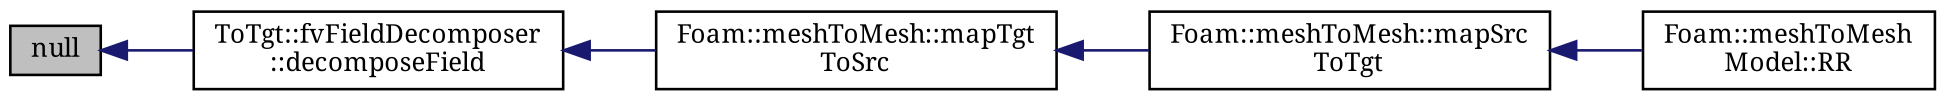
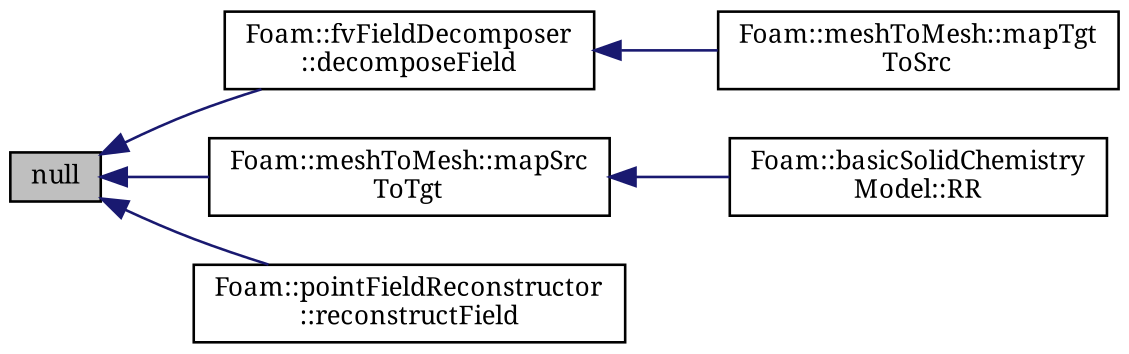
node "ToTgt::fvFieldDecomposer ::decomposeField": label "ToTgt::fvFieldDecomposer ::decomposeField" -> "Foam::fvFieldDecomposer ::decomposeField"
edge "Foam::meshToMesh::mapSrc ToTgt" -> "Foam::meshToMesh::mapTgt ToSrc": now "Foam::meshToMesh::mapSrc ToTgt" -> "null"
node "Foam::meshToMesh Model::RR": label "Foam::meshToMesh Model::RR" -> "Foam::basicSolidChemistry Model::RR"
node "Foam::pointFieldReconstructor ::reconstructField": added
